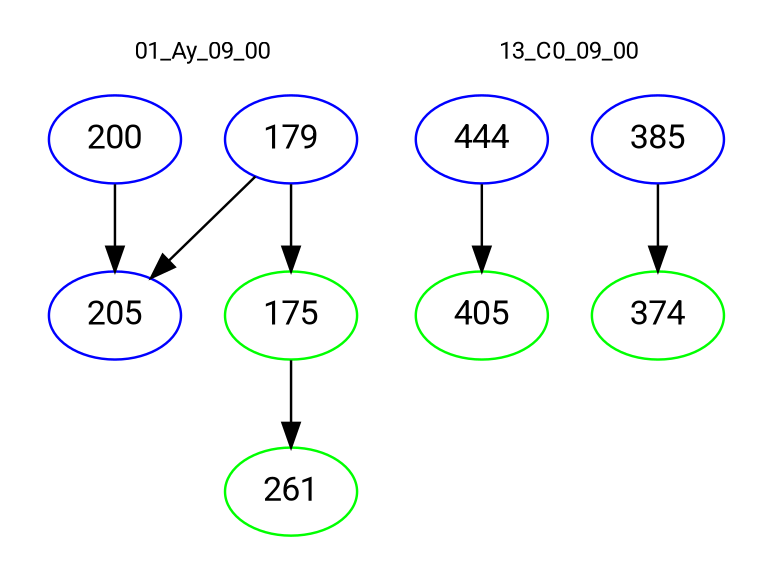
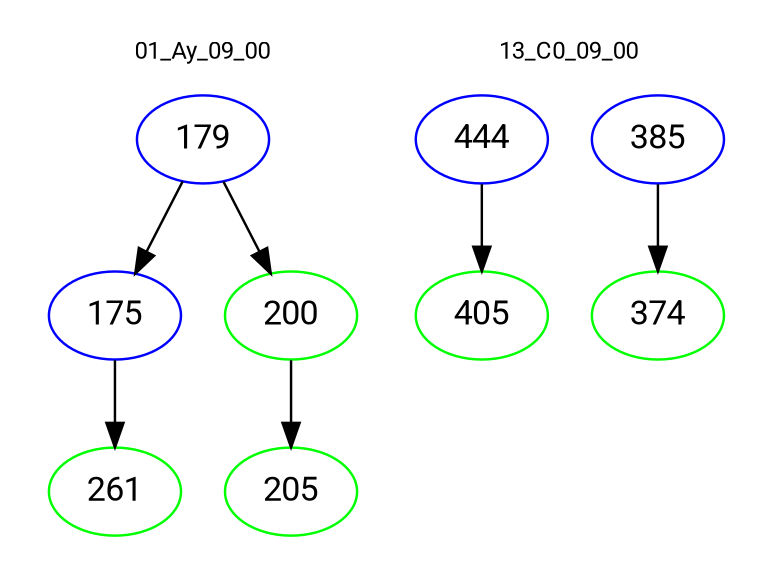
node "200": color blue -> green
edge "179" -> "205": now "179" -> "200"
node "205": color blue -> green
node "175": color green -> blue
